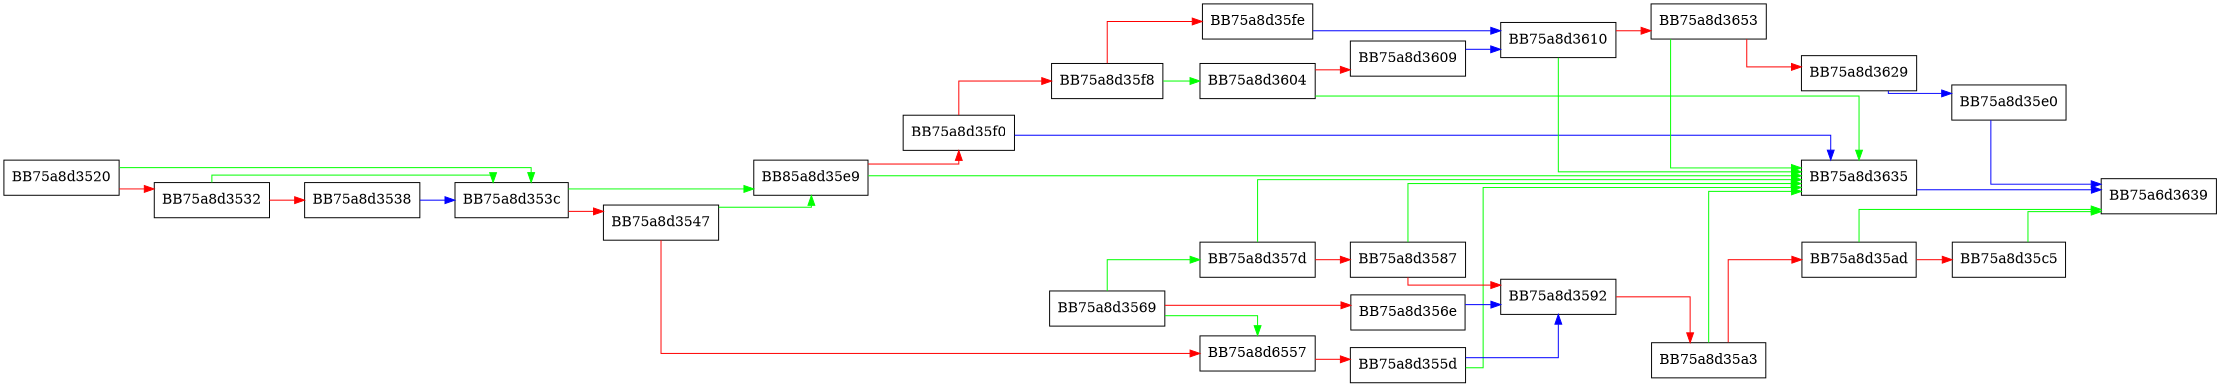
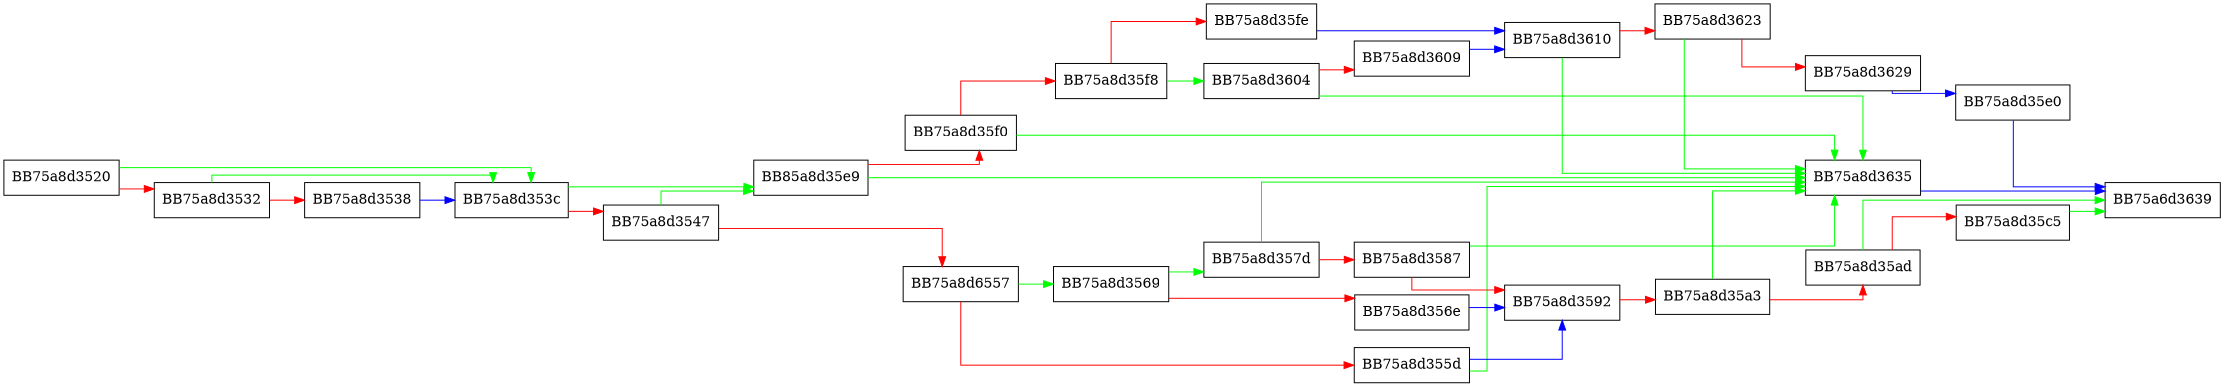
node "BB75a8d3653": label "BB75a8d3653" -> "BB75a8d3623"
edge "BB75a8d35f0" -> "BB75a8d3635": color blue -> green
edge "BB75a8d3569" -> "BB75a8d6557": reversed
